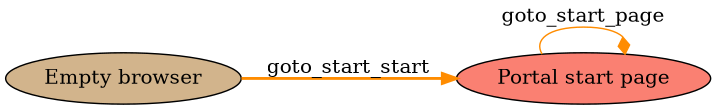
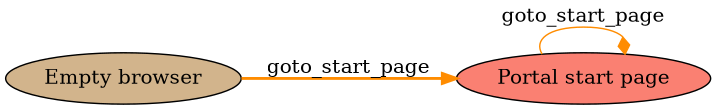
edge "Empty browser" -> "Portal start page": label "goto_start_start" -> "goto_start_page"
